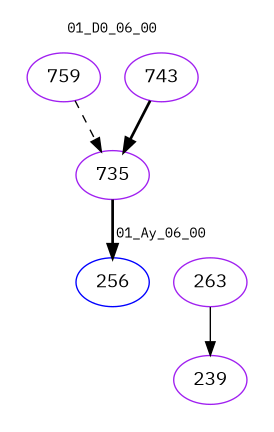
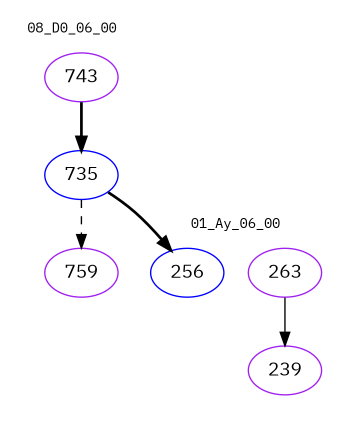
cluster "01_D0_06_00": label "01_D0_06_00" -> "08_D0_06_00"
edge "759" -> "735": reversed
node "735": color purple -> blue
